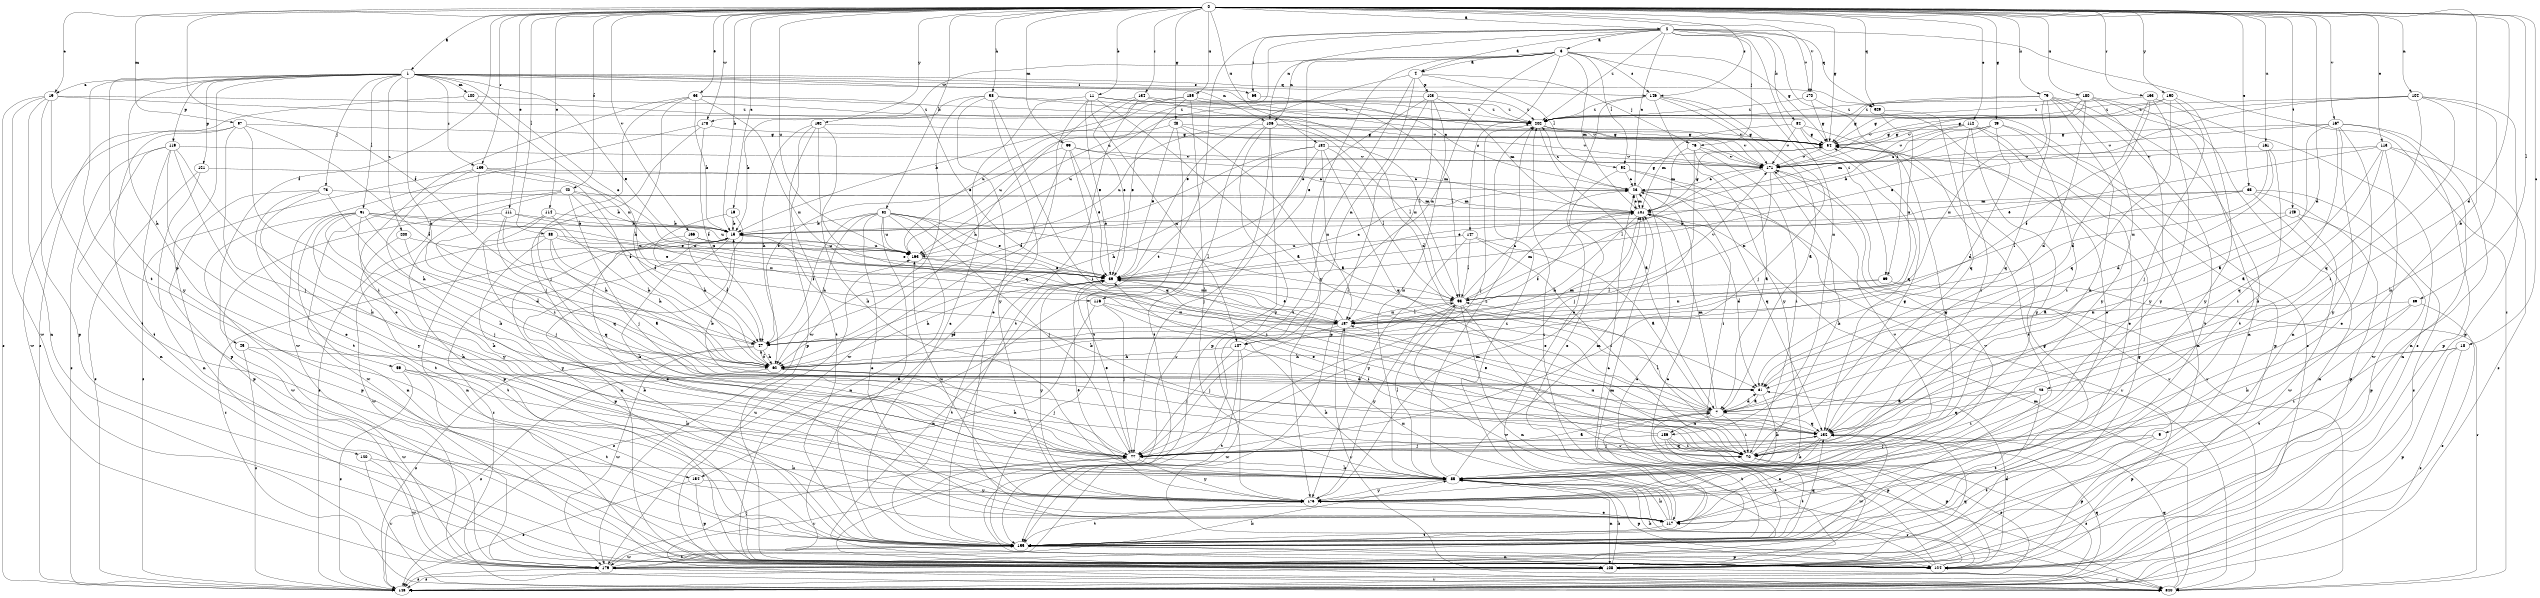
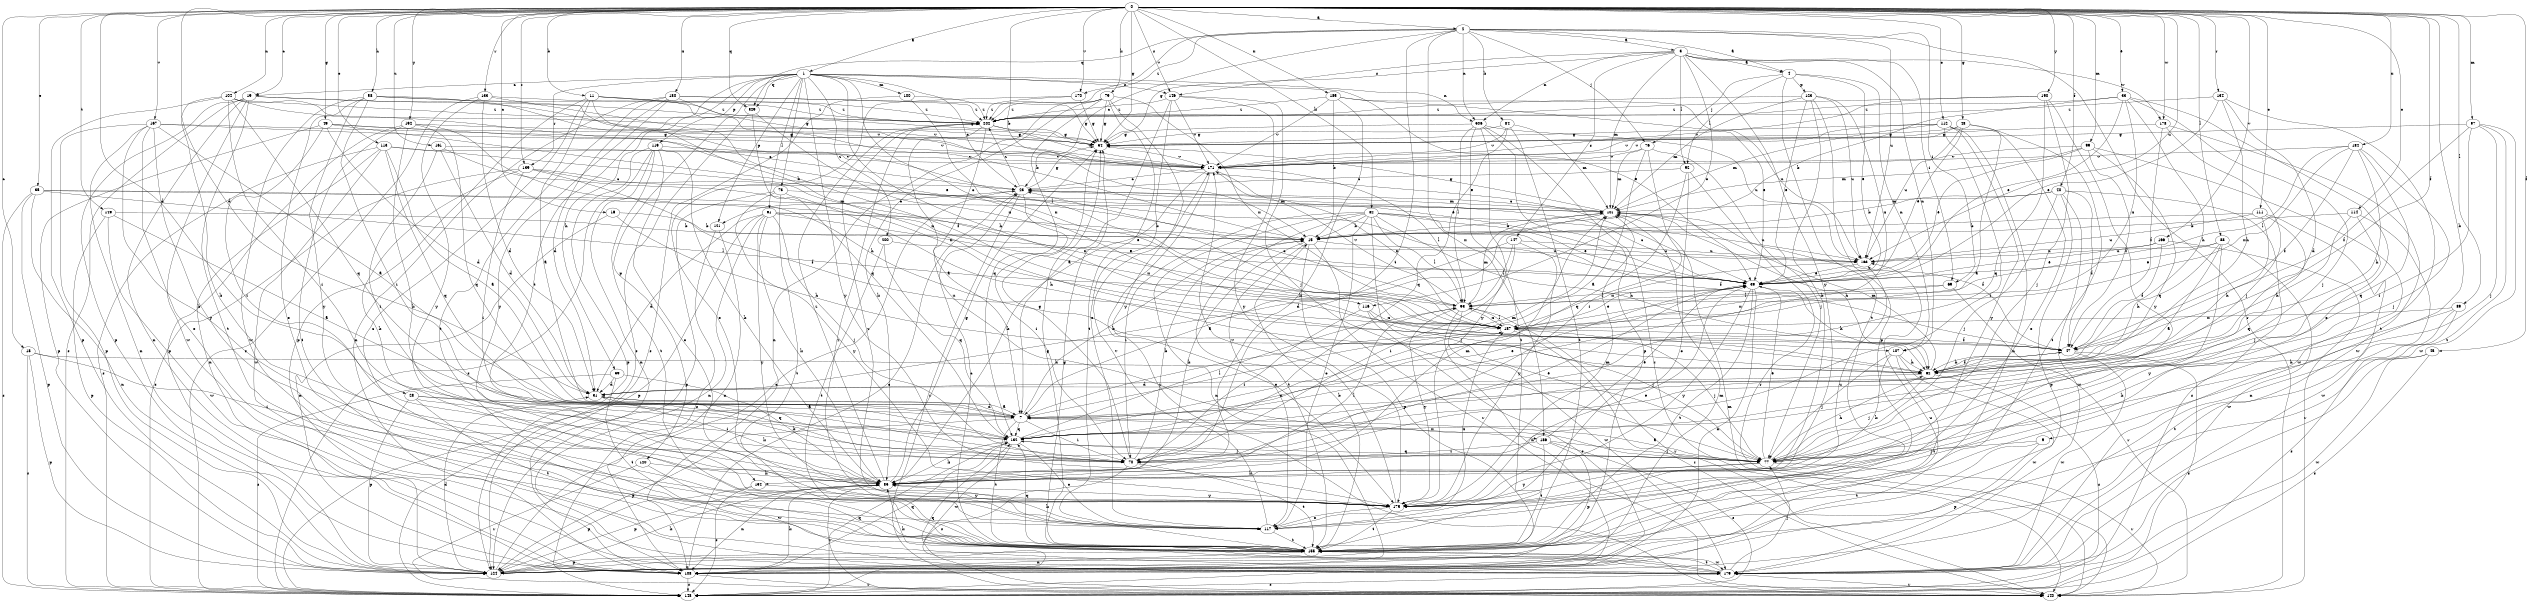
node "65": removed
node "106": label "106" -> "506"
edge "121" -> "23": reversed
edge "202" -> "77": label "j" -> "u"
node "840": label "840" -> "140"
